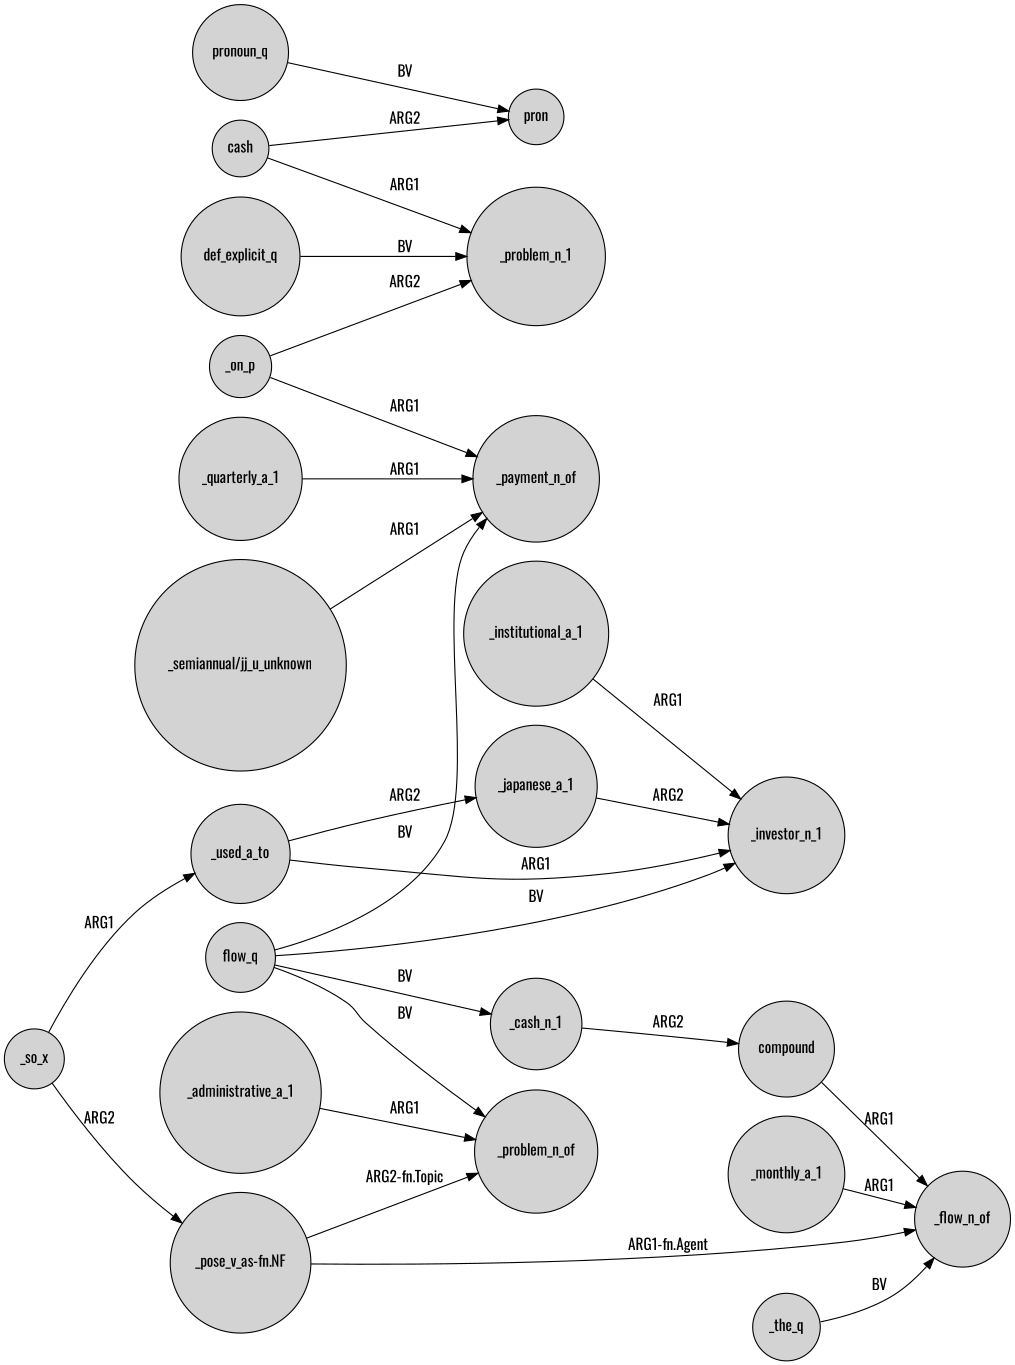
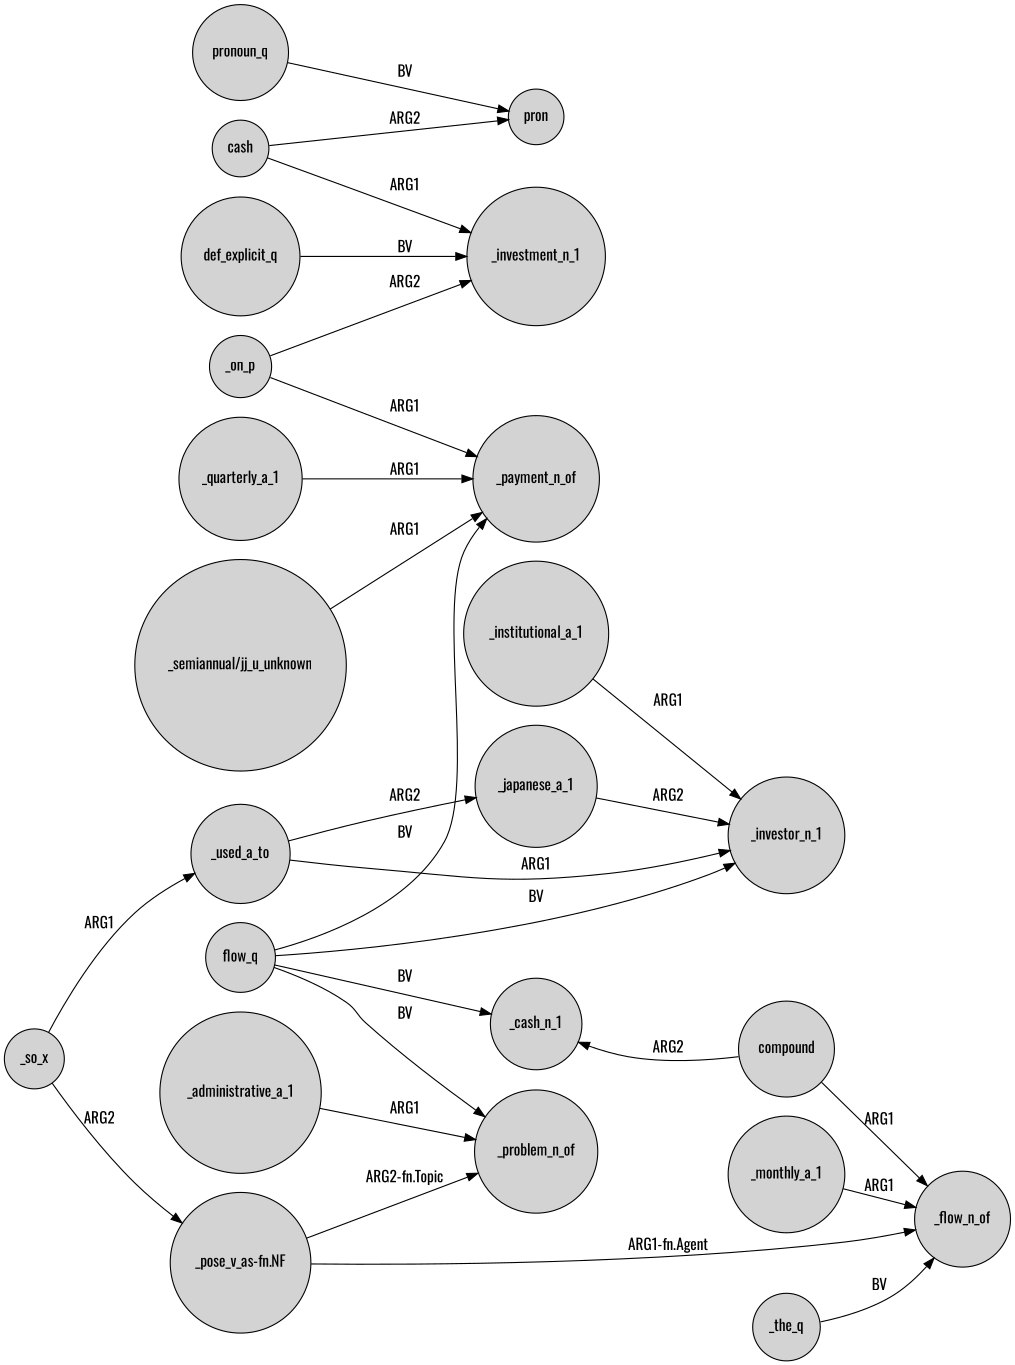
node "_problem_n_1": label "_problem_n_1" -> "_investment_n_1"
edge "_cash_n_1" -> "compound": reversed
